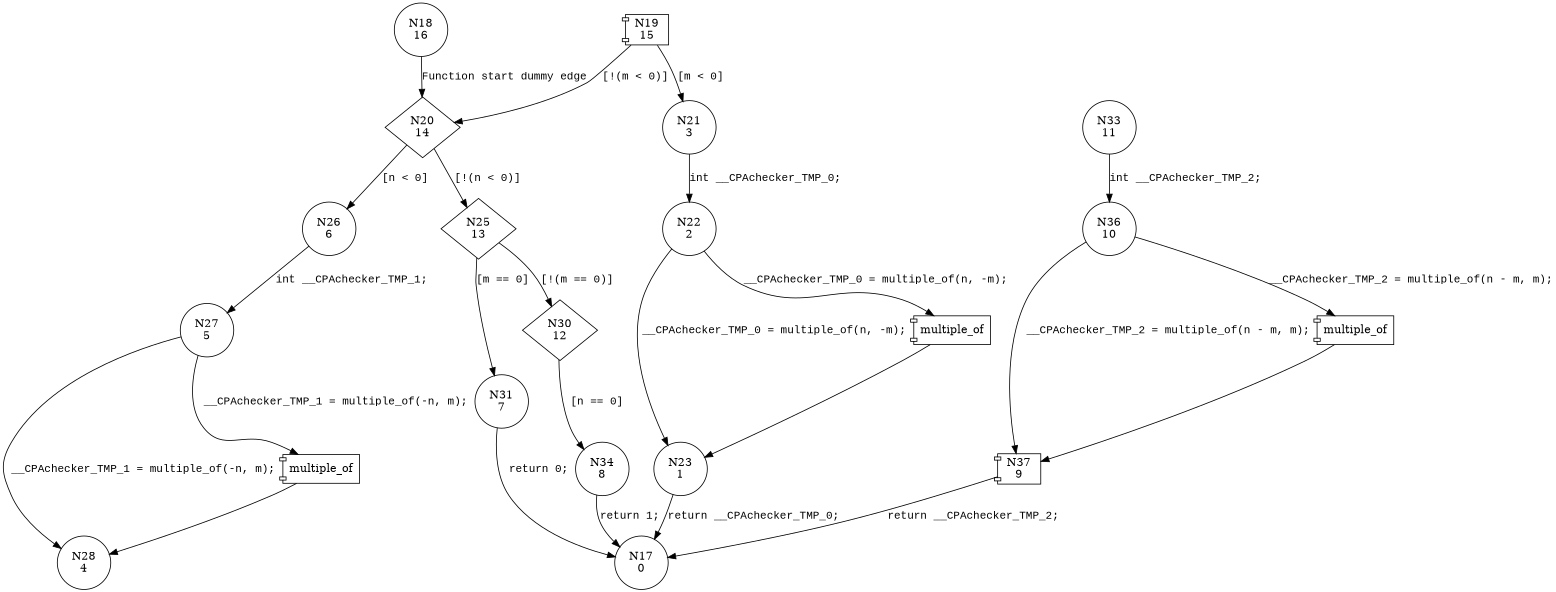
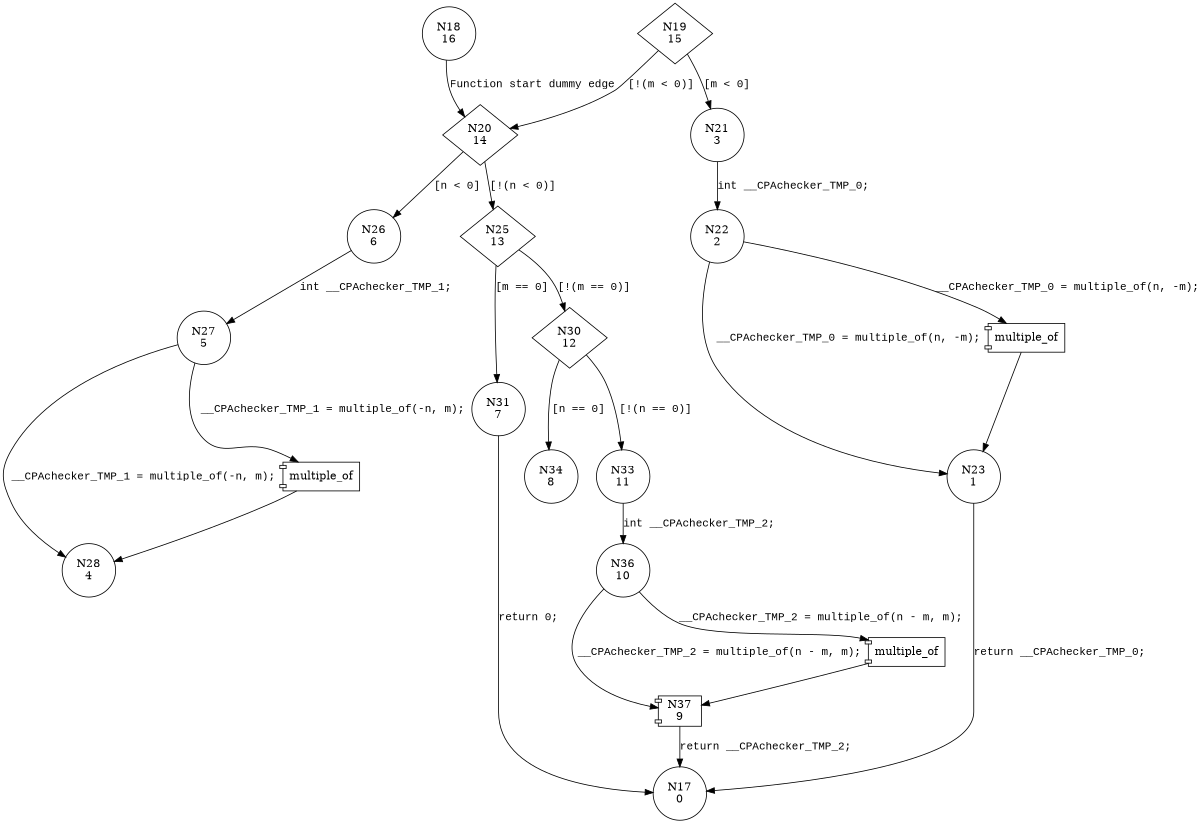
node "N19 15": shape component -> diamond
edge "N30 12" -> "N33 11": added, label "[!(n == 0)]"
edge "N34 8" -> "N17 0": removed, label "return 1;"
